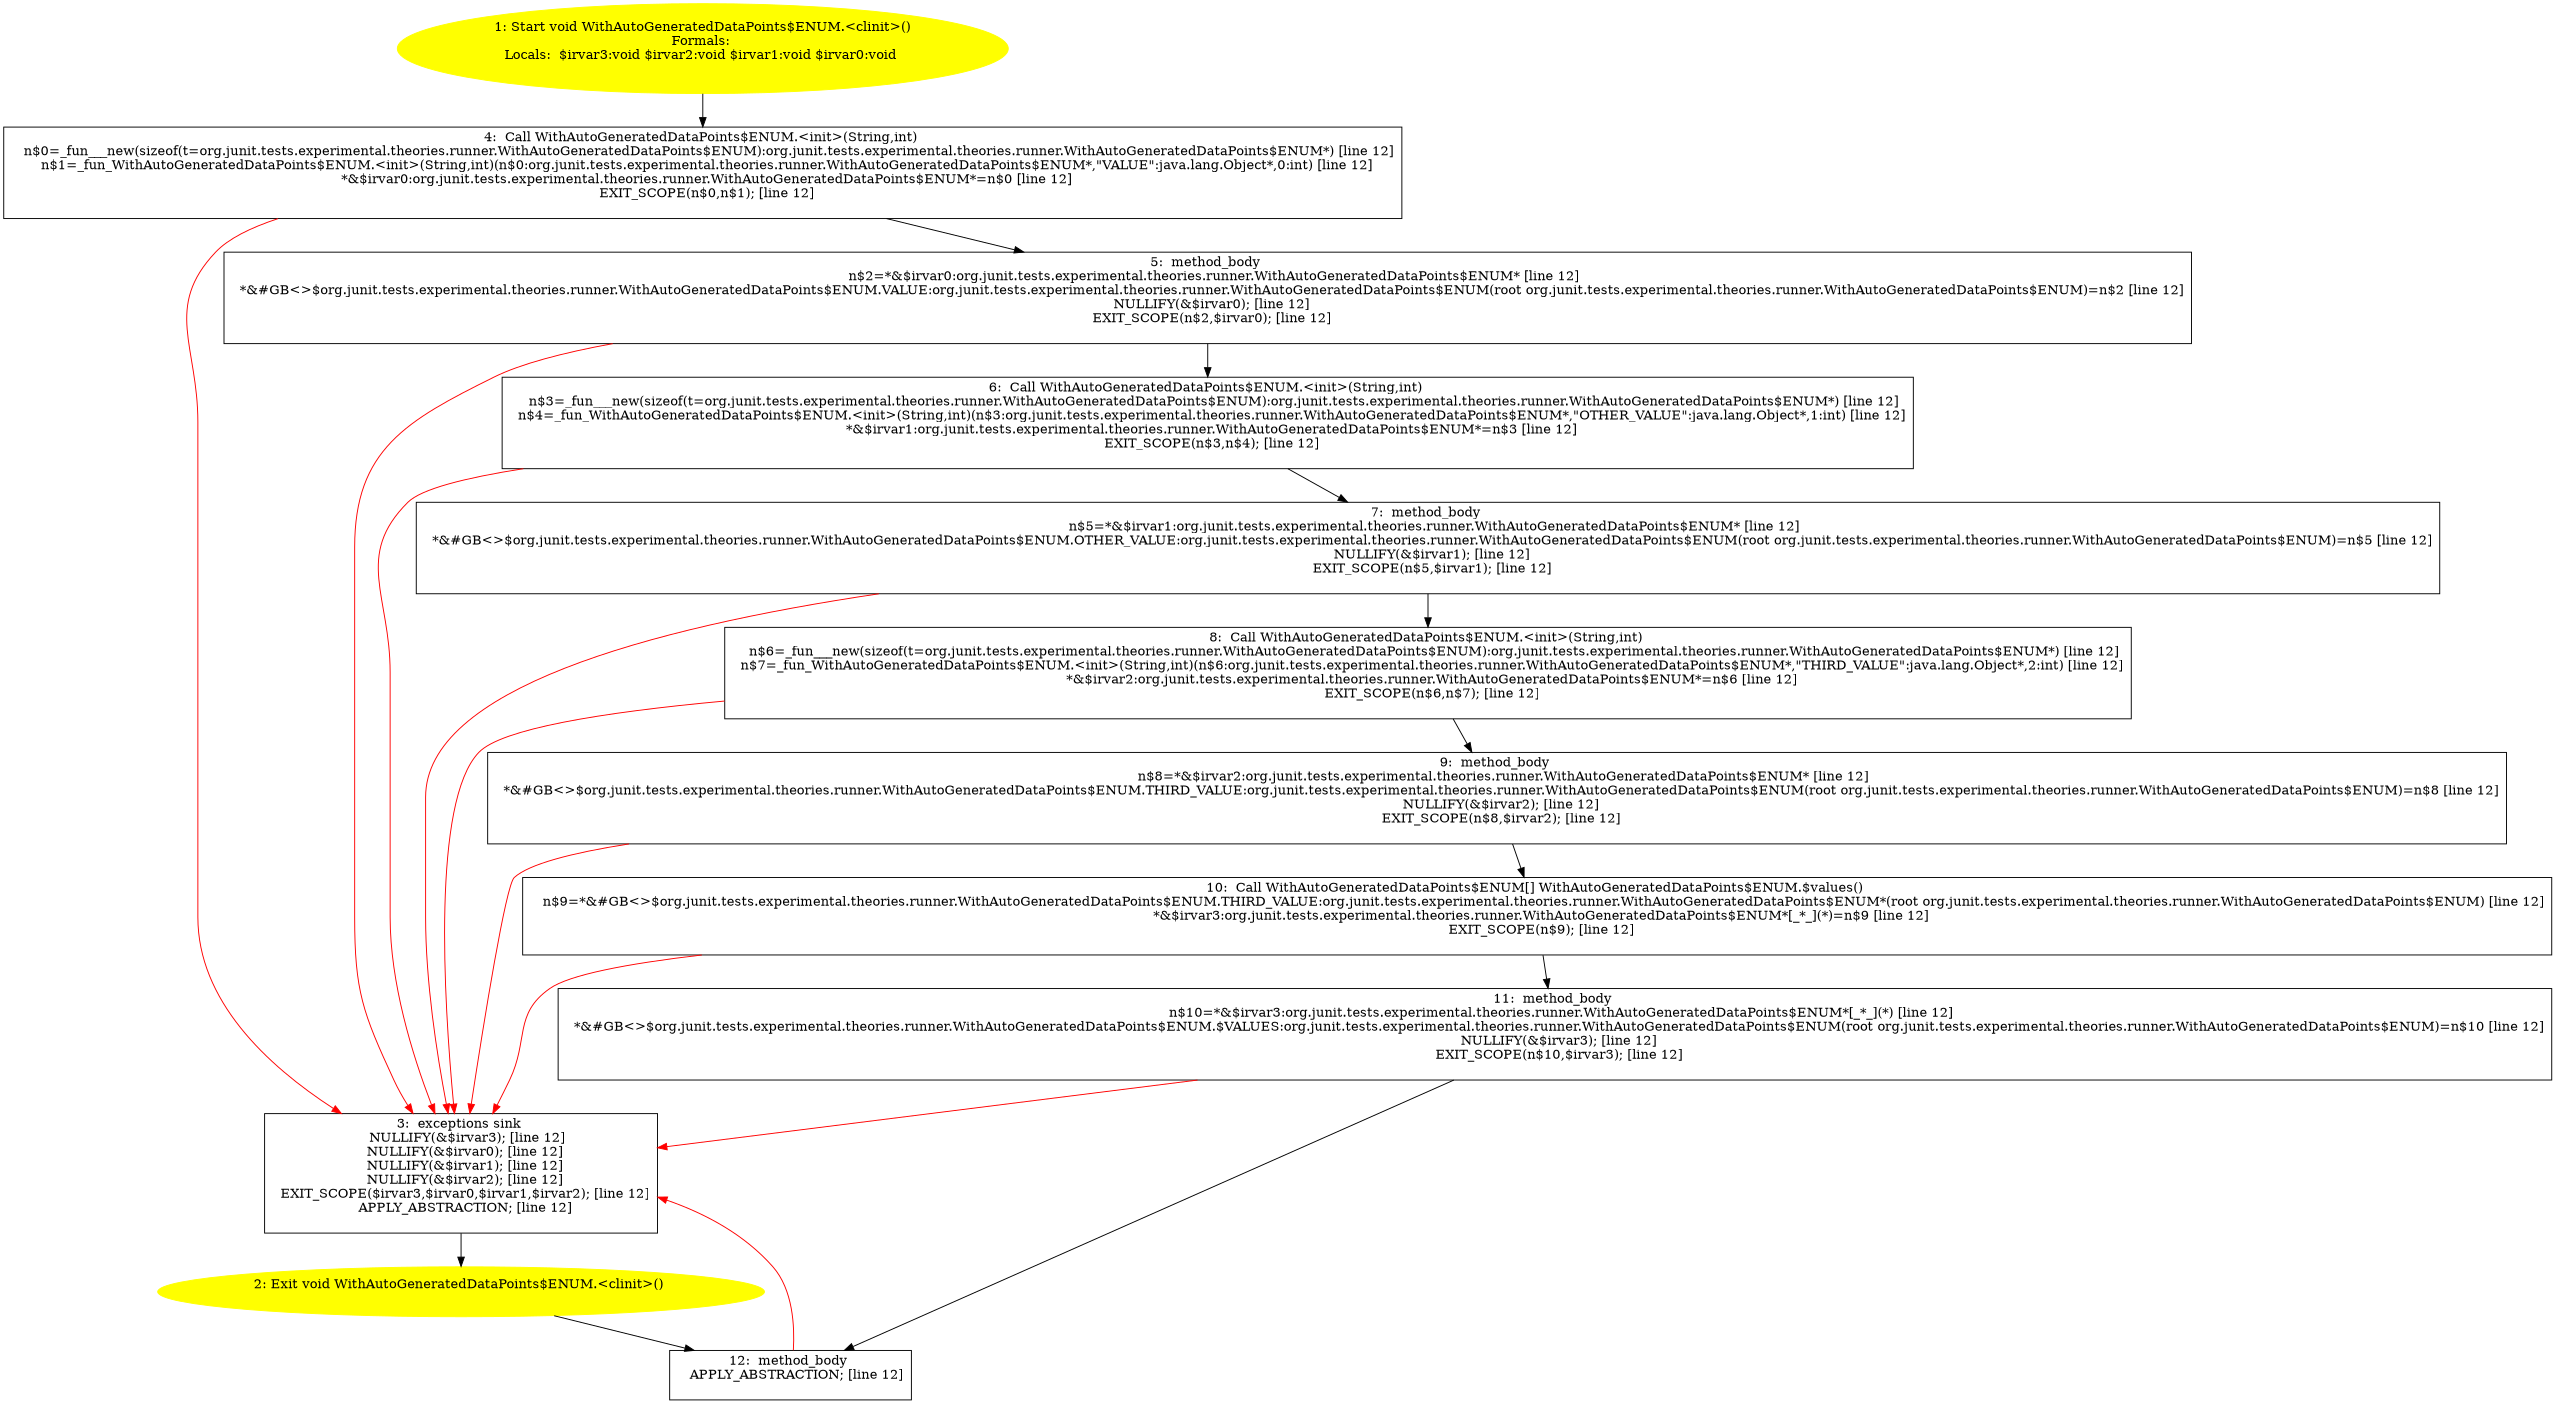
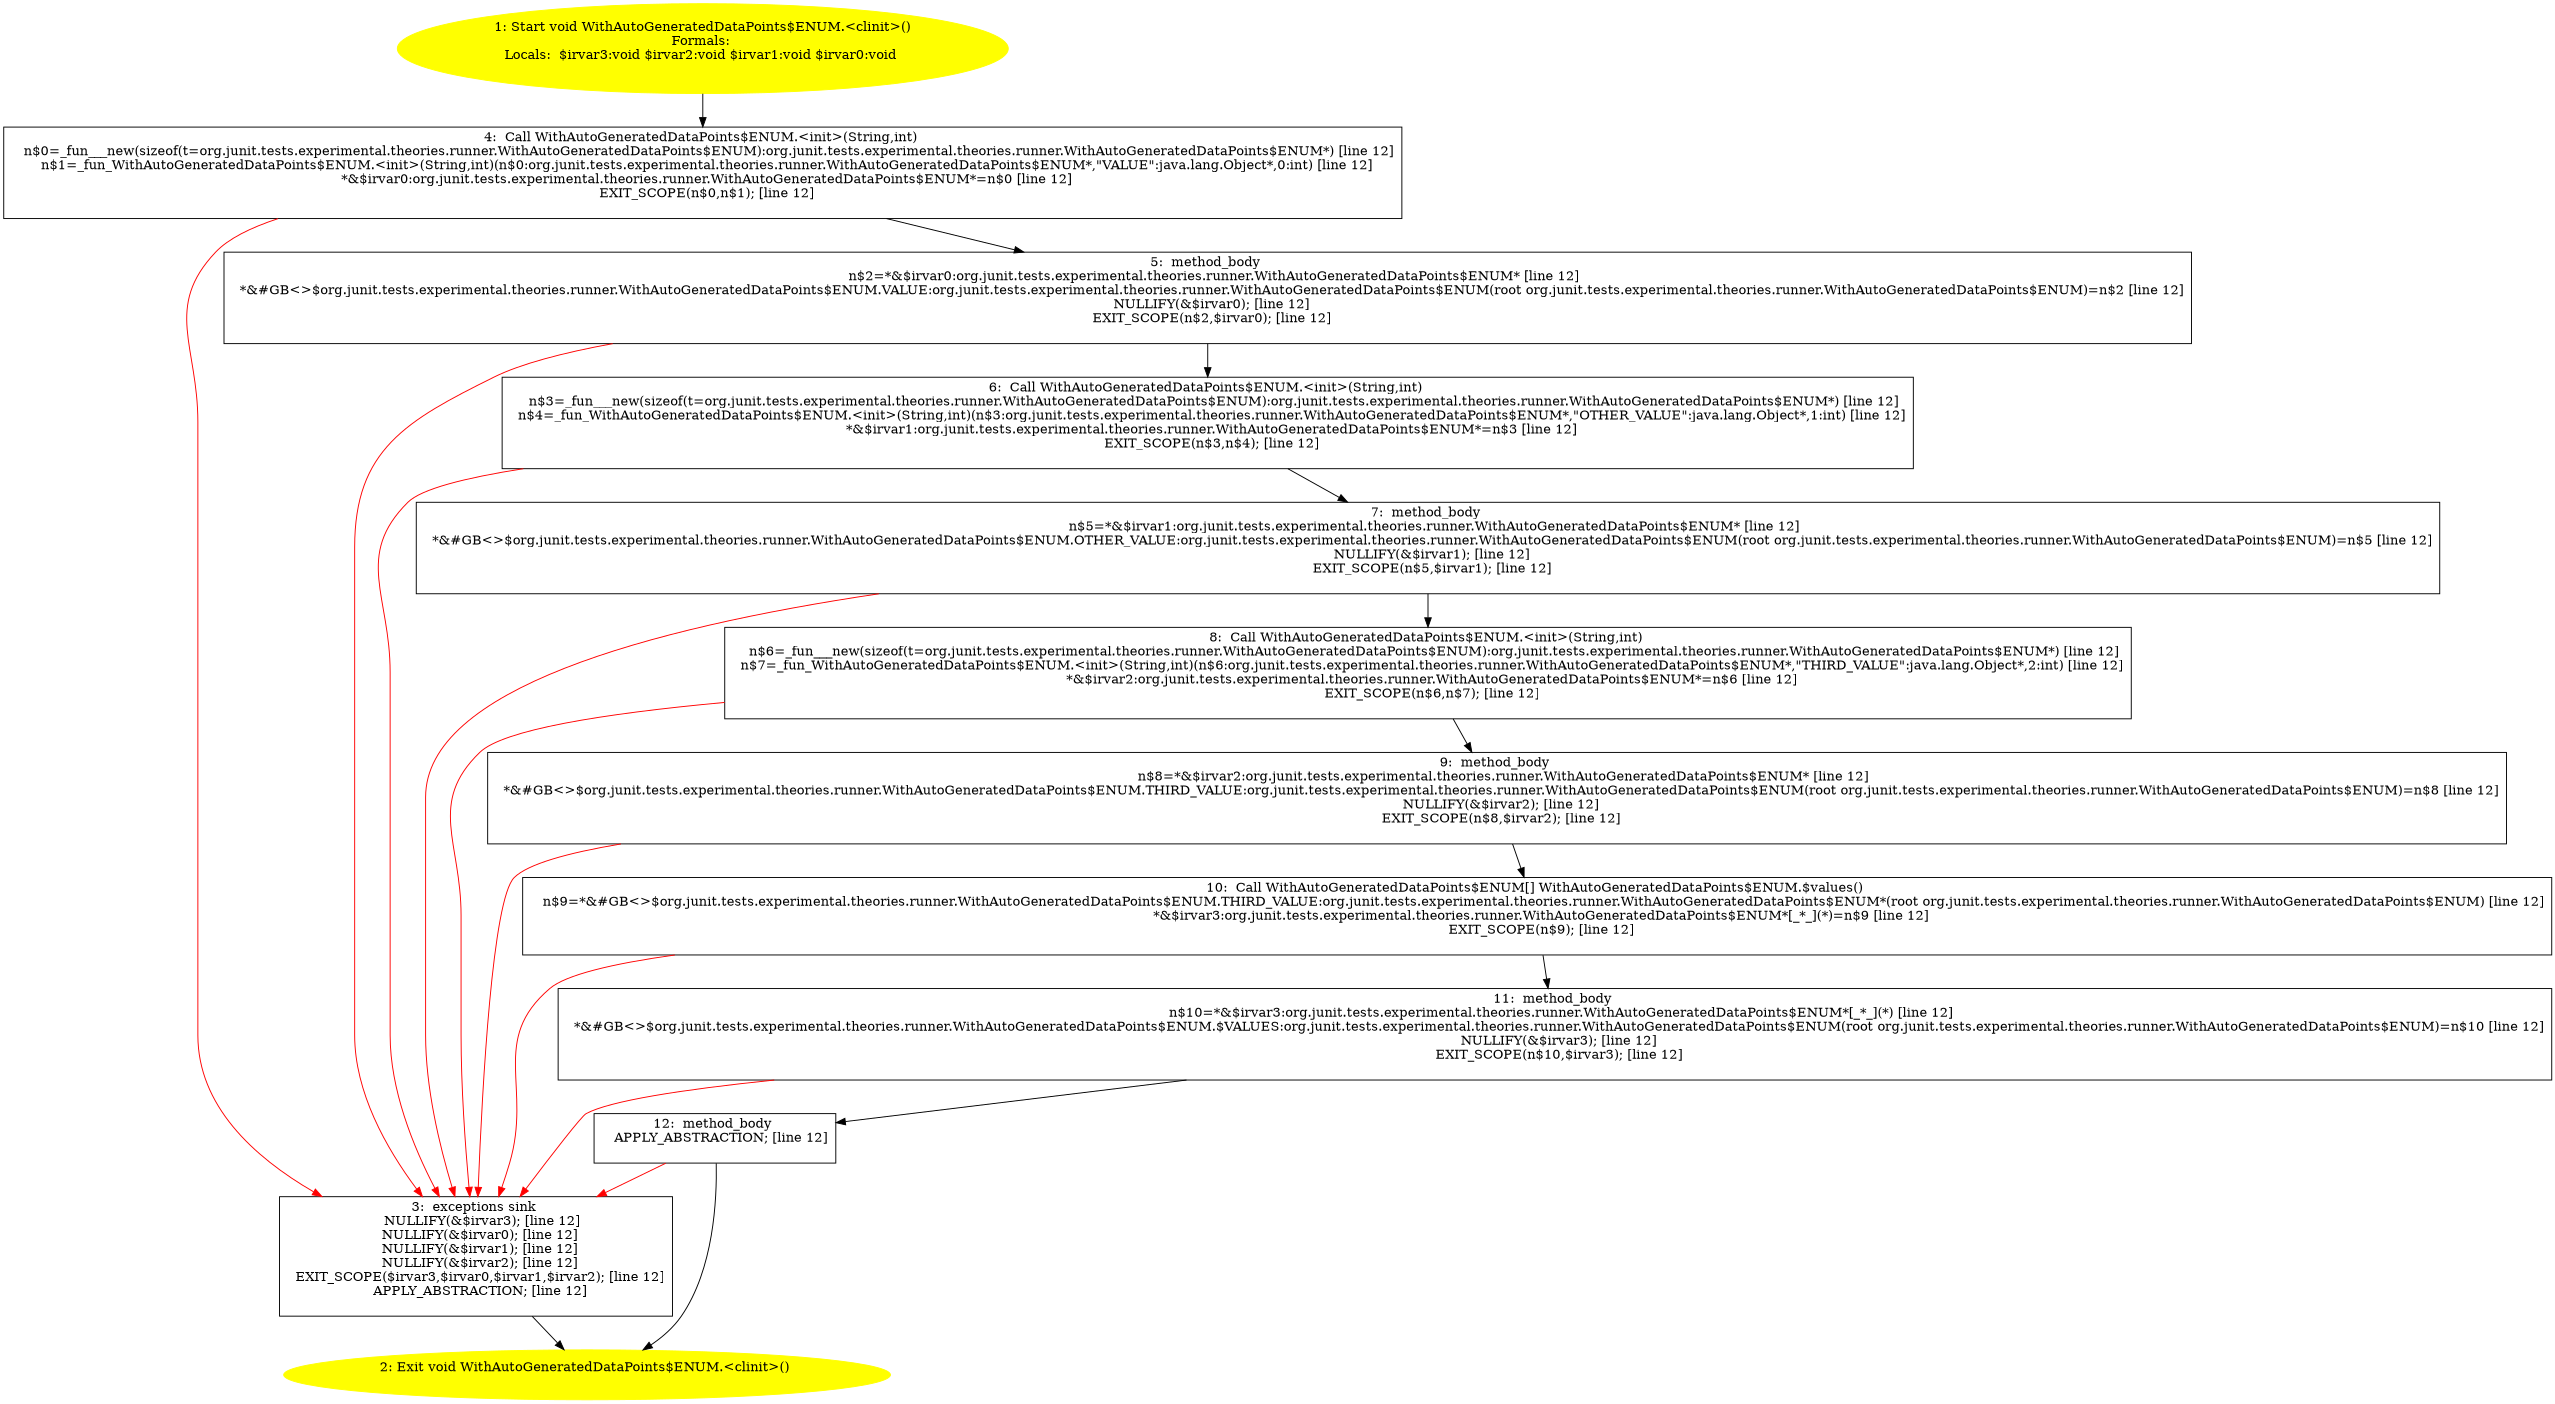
edge "2: Exit void WithAutoGeneratedDataPoints$ENUM.<clinit>()" -> "12:  method_body APPLY_ABSTRACTION; [line 12]": reversed
